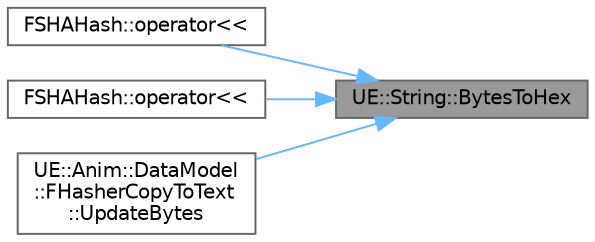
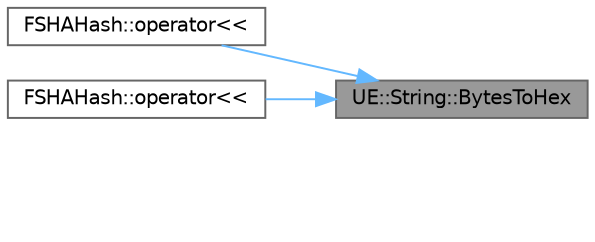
node "UE::Anim::DataModel ::FHasherCopyToText ::UpdateBytes": removed
